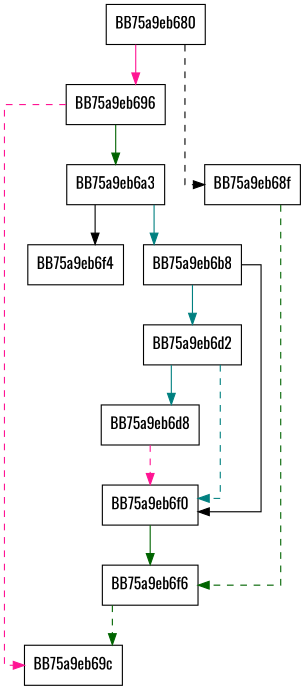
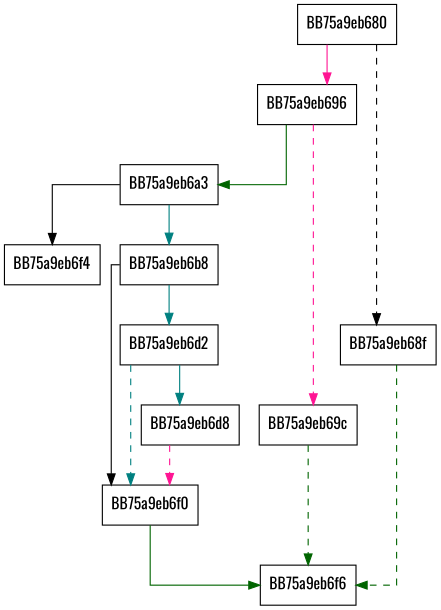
edge "BB75a9eb6f6" -> "BB75a9eb69c": reversed
